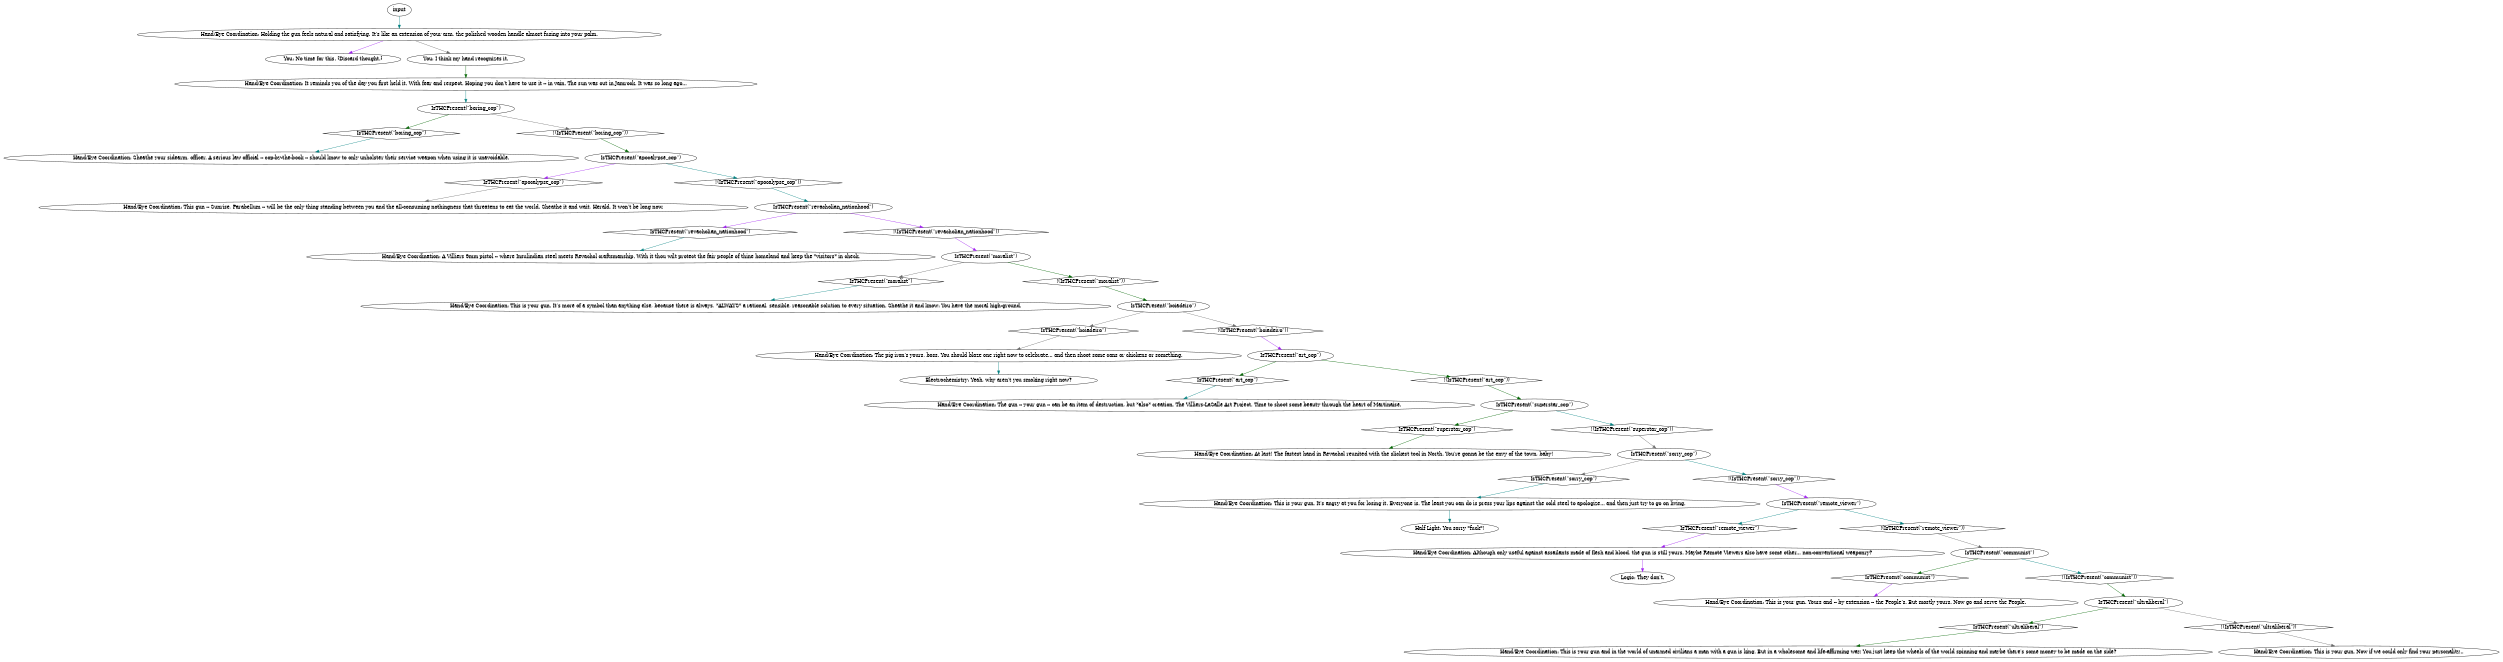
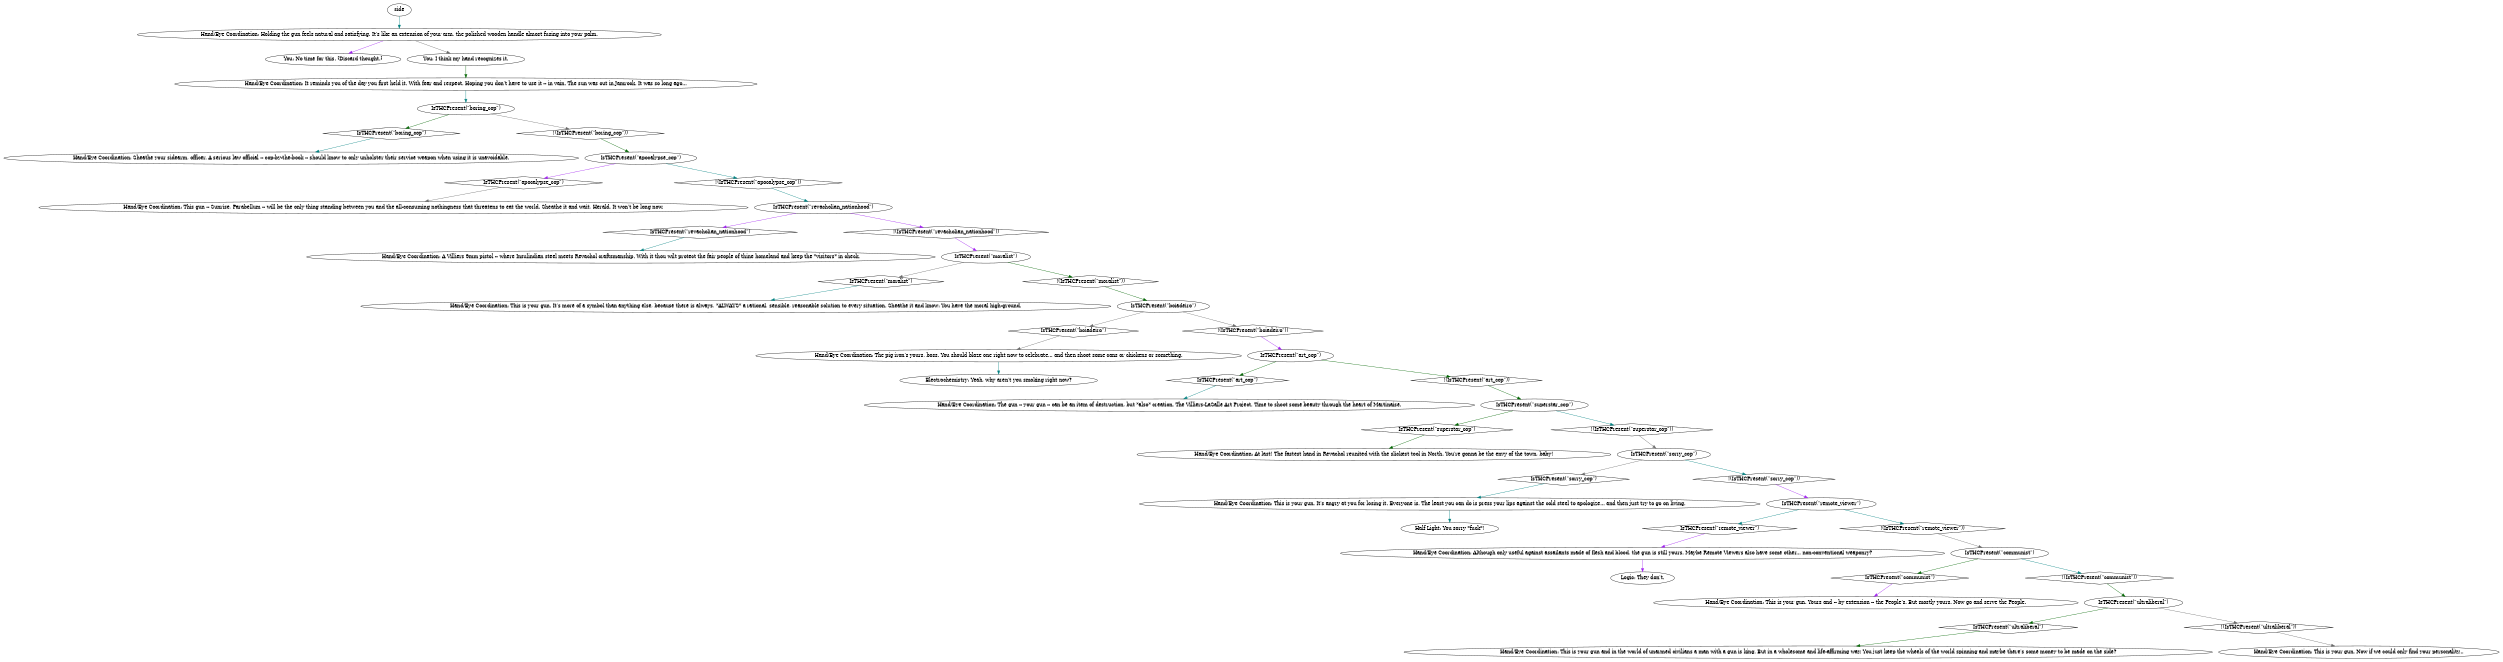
node "input": label "input" -> "side"
